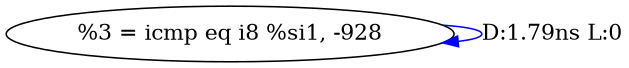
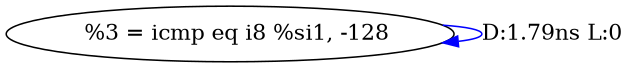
node "%3 = icmp eq i8 %si1, -928": label "%3 = icmp eq i8 %si1, -928" -> "%3 = icmp eq i8 %si1, -128"
